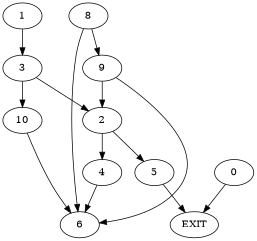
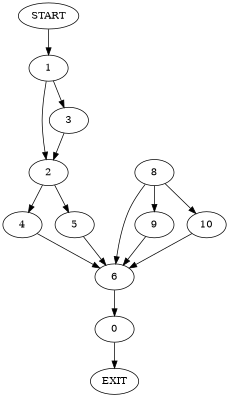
node "START": added
edge "3" -> "10": now "8" -> "10"
edge "9" -> "2": now "1" -> "2"
edge "5" -> "EXIT": now "5" -> "6"
edge "6" -> "0": added
